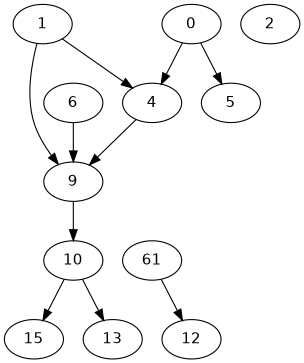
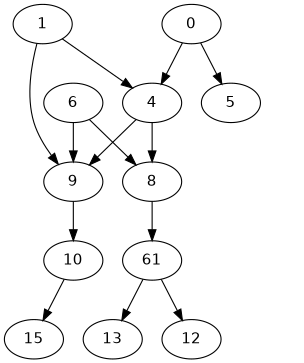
node "2": removed
node "8": added
edge "10" -> "13": now "61" -> "13"
